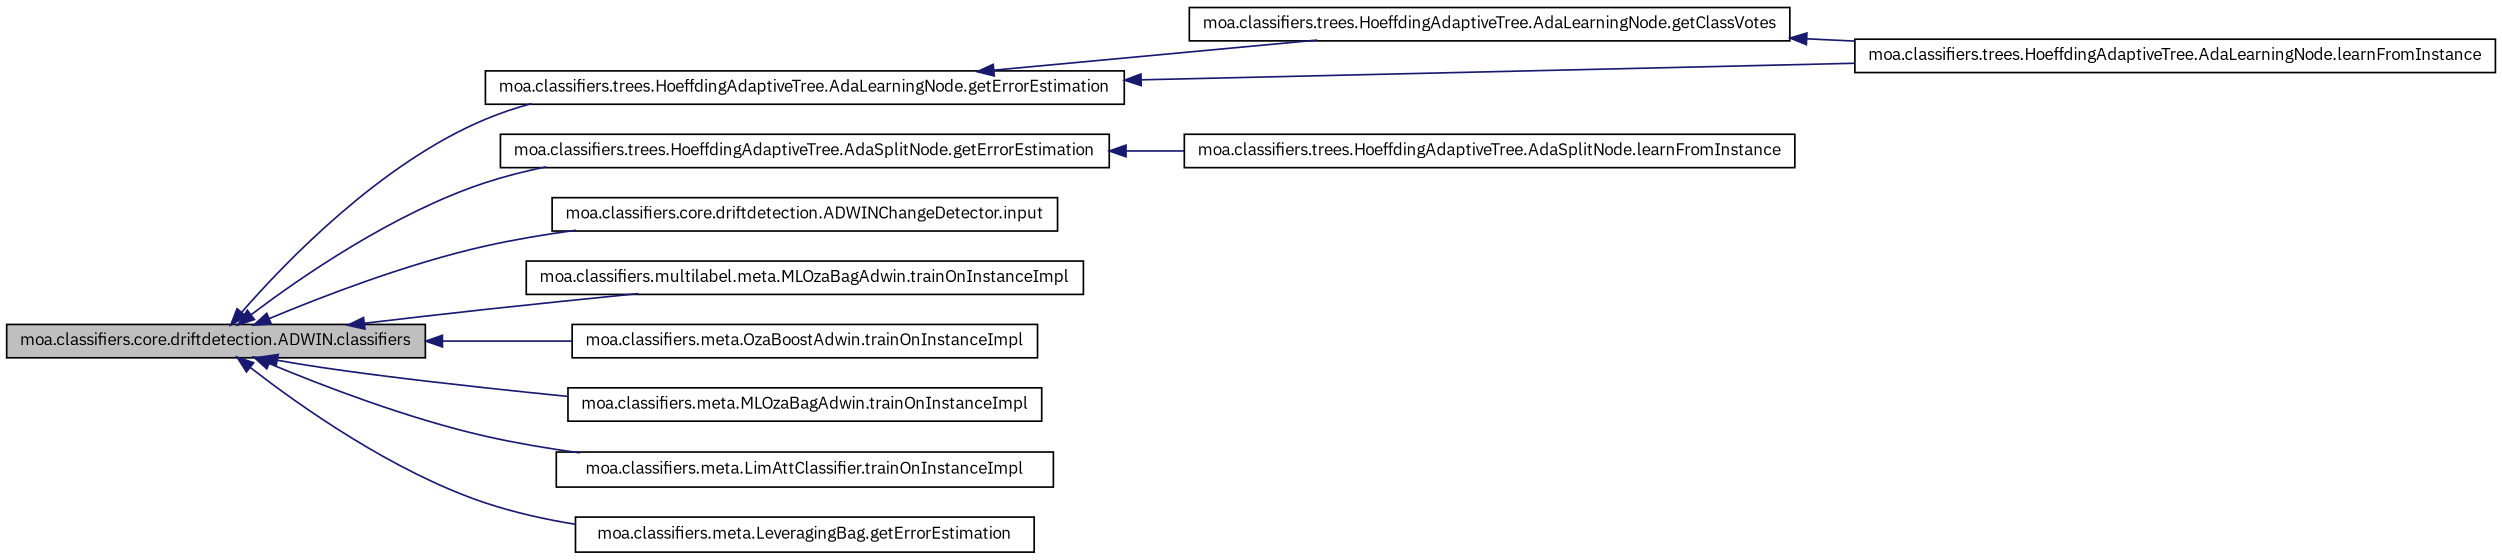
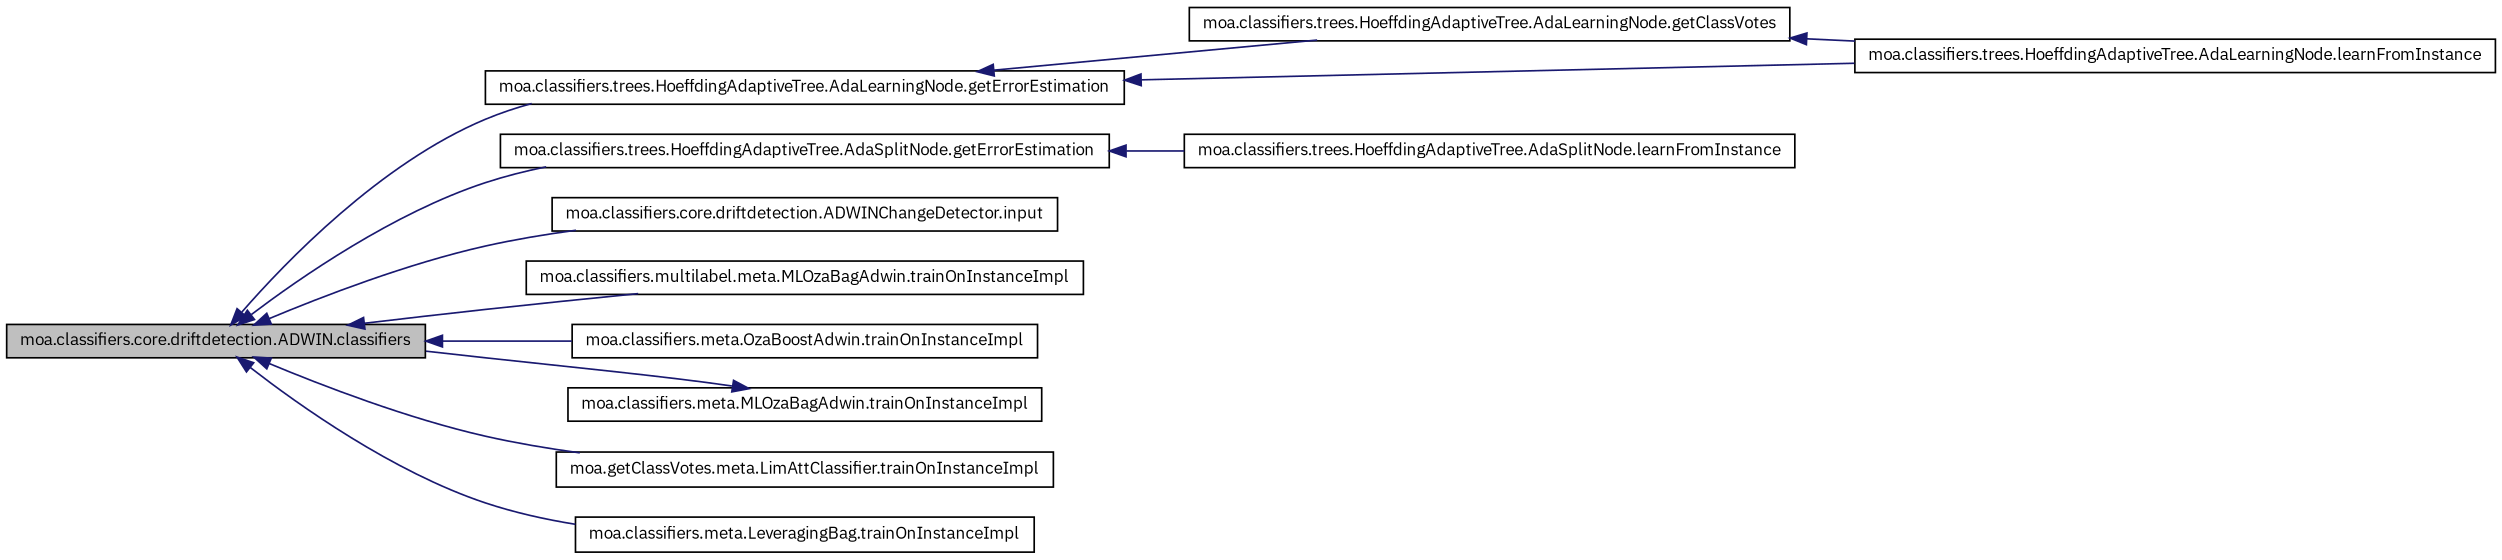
edge "moa.classifiers.meta.MLOzaBagAdwin.trainOnInstanceImpl" -> "moa.classifiers.core.driftdetection.ADWIN.classifiers": reversed
node "moa.classifiers.meta.LimAttClassifier.trainOnInstanceImpl": label "moa.classifiers.meta.LimAttClassifier.trainOnInstanceImpl" -> "moa.getClassVotes.meta.LimAttClassifier.trainOnInstanceImpl"
node "moa.classifiers.meta.LeveragingBag.getErrorEstimation": label "moa.classifiers.meta.LeveragingBag.getErrorEstimation" -> "moa.classifiers.meta.LeveragingBag.trainOnInstanceImpl"
